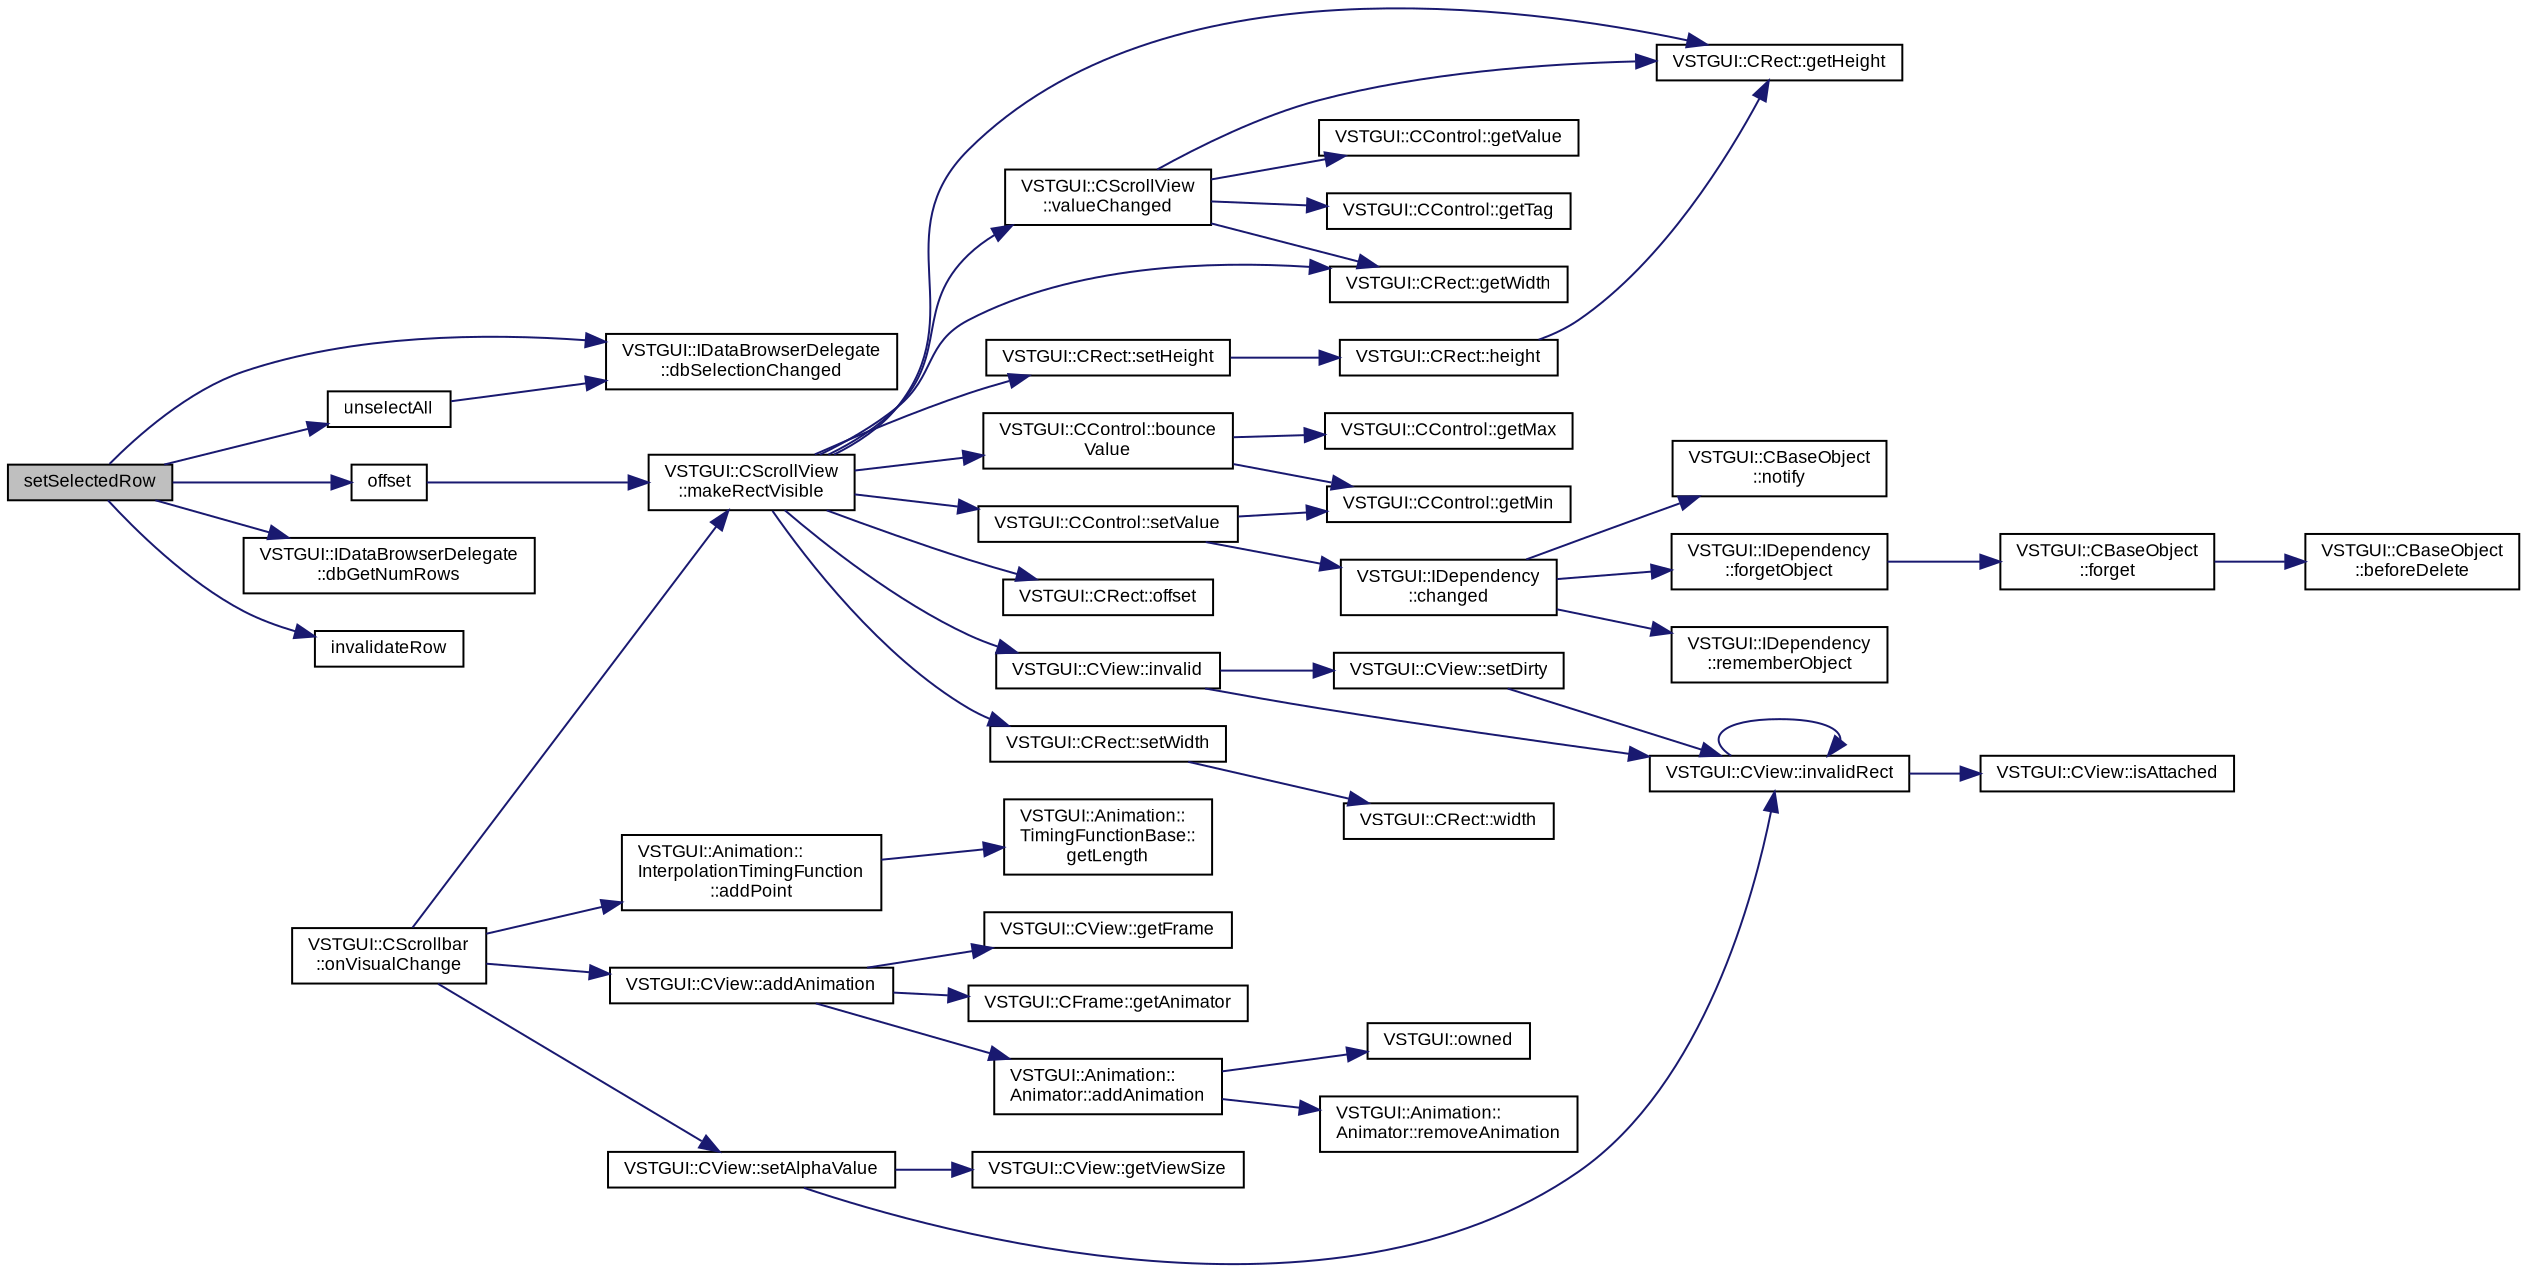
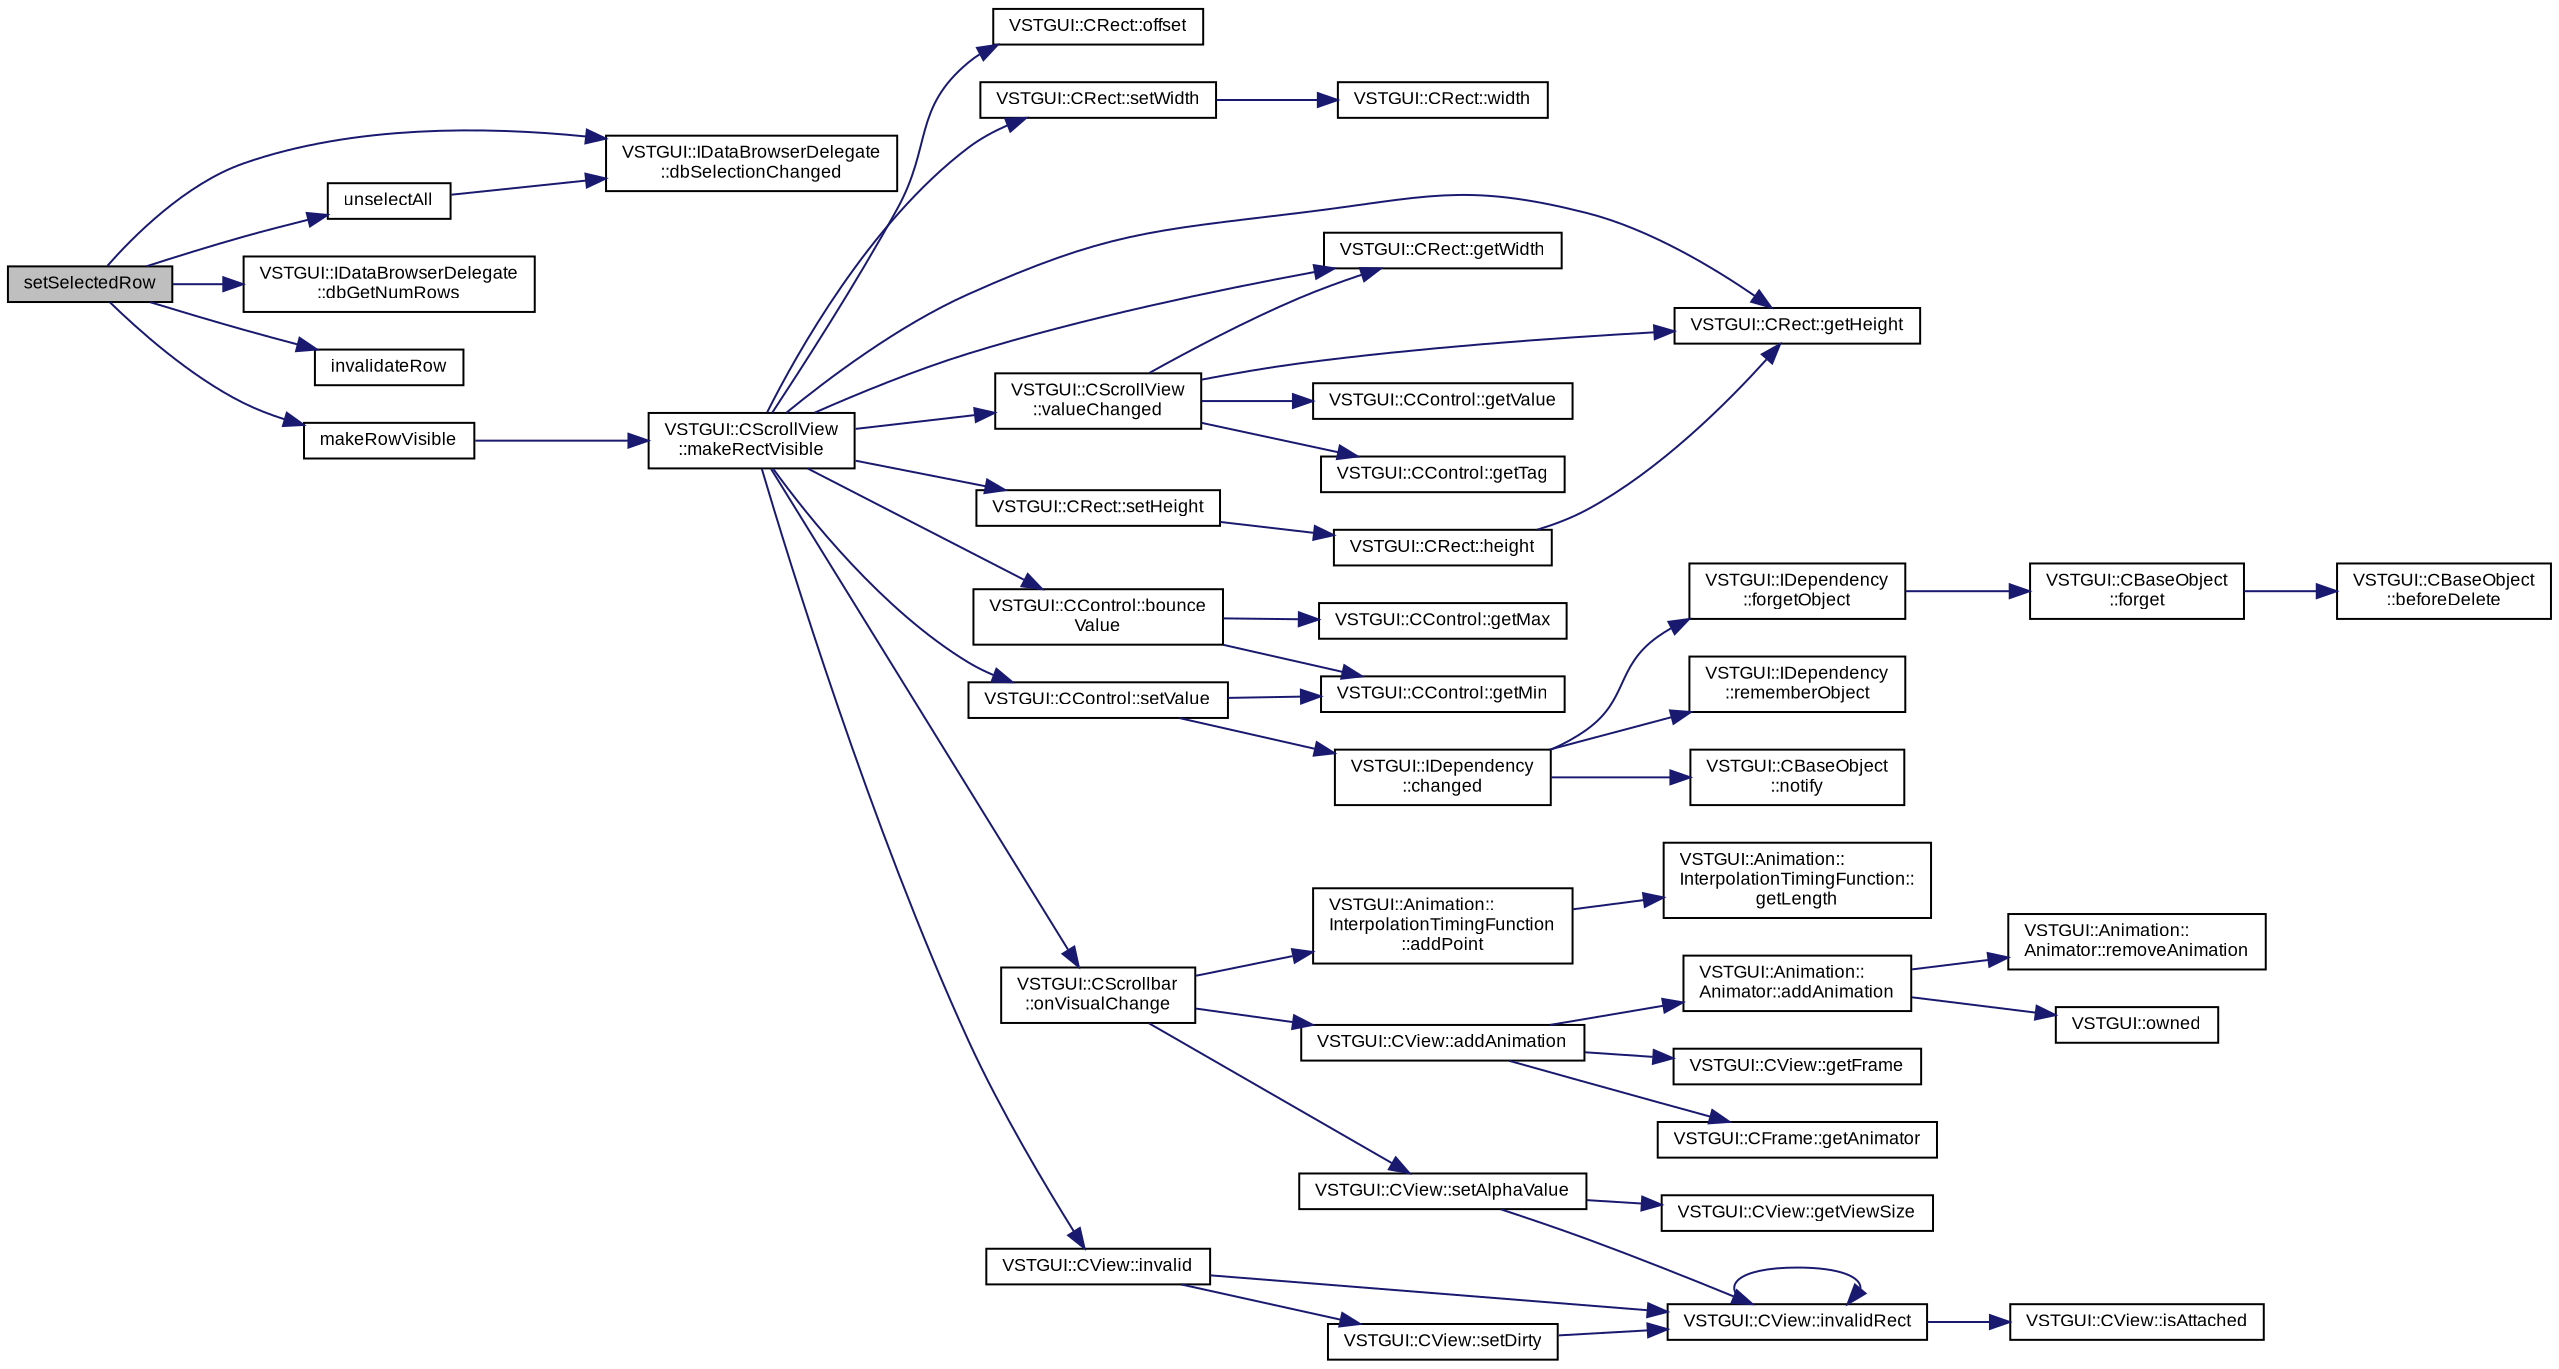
node "offset": label "offset" -> "makeRowVisible"
edge "VSTGUI::CScrollbar ::onVisualChange" -> "VSTGUI::CScrollView ::makeRectVisible": reversed
node "VSTGUI::Animation:: TimingFunctionBase:: getLength": label "VSTGUI::Animation:: TimingFunctionBase:: getLength" -> "VSTGUI::Animation:: InterpolationTimingFunction:: getLength"
